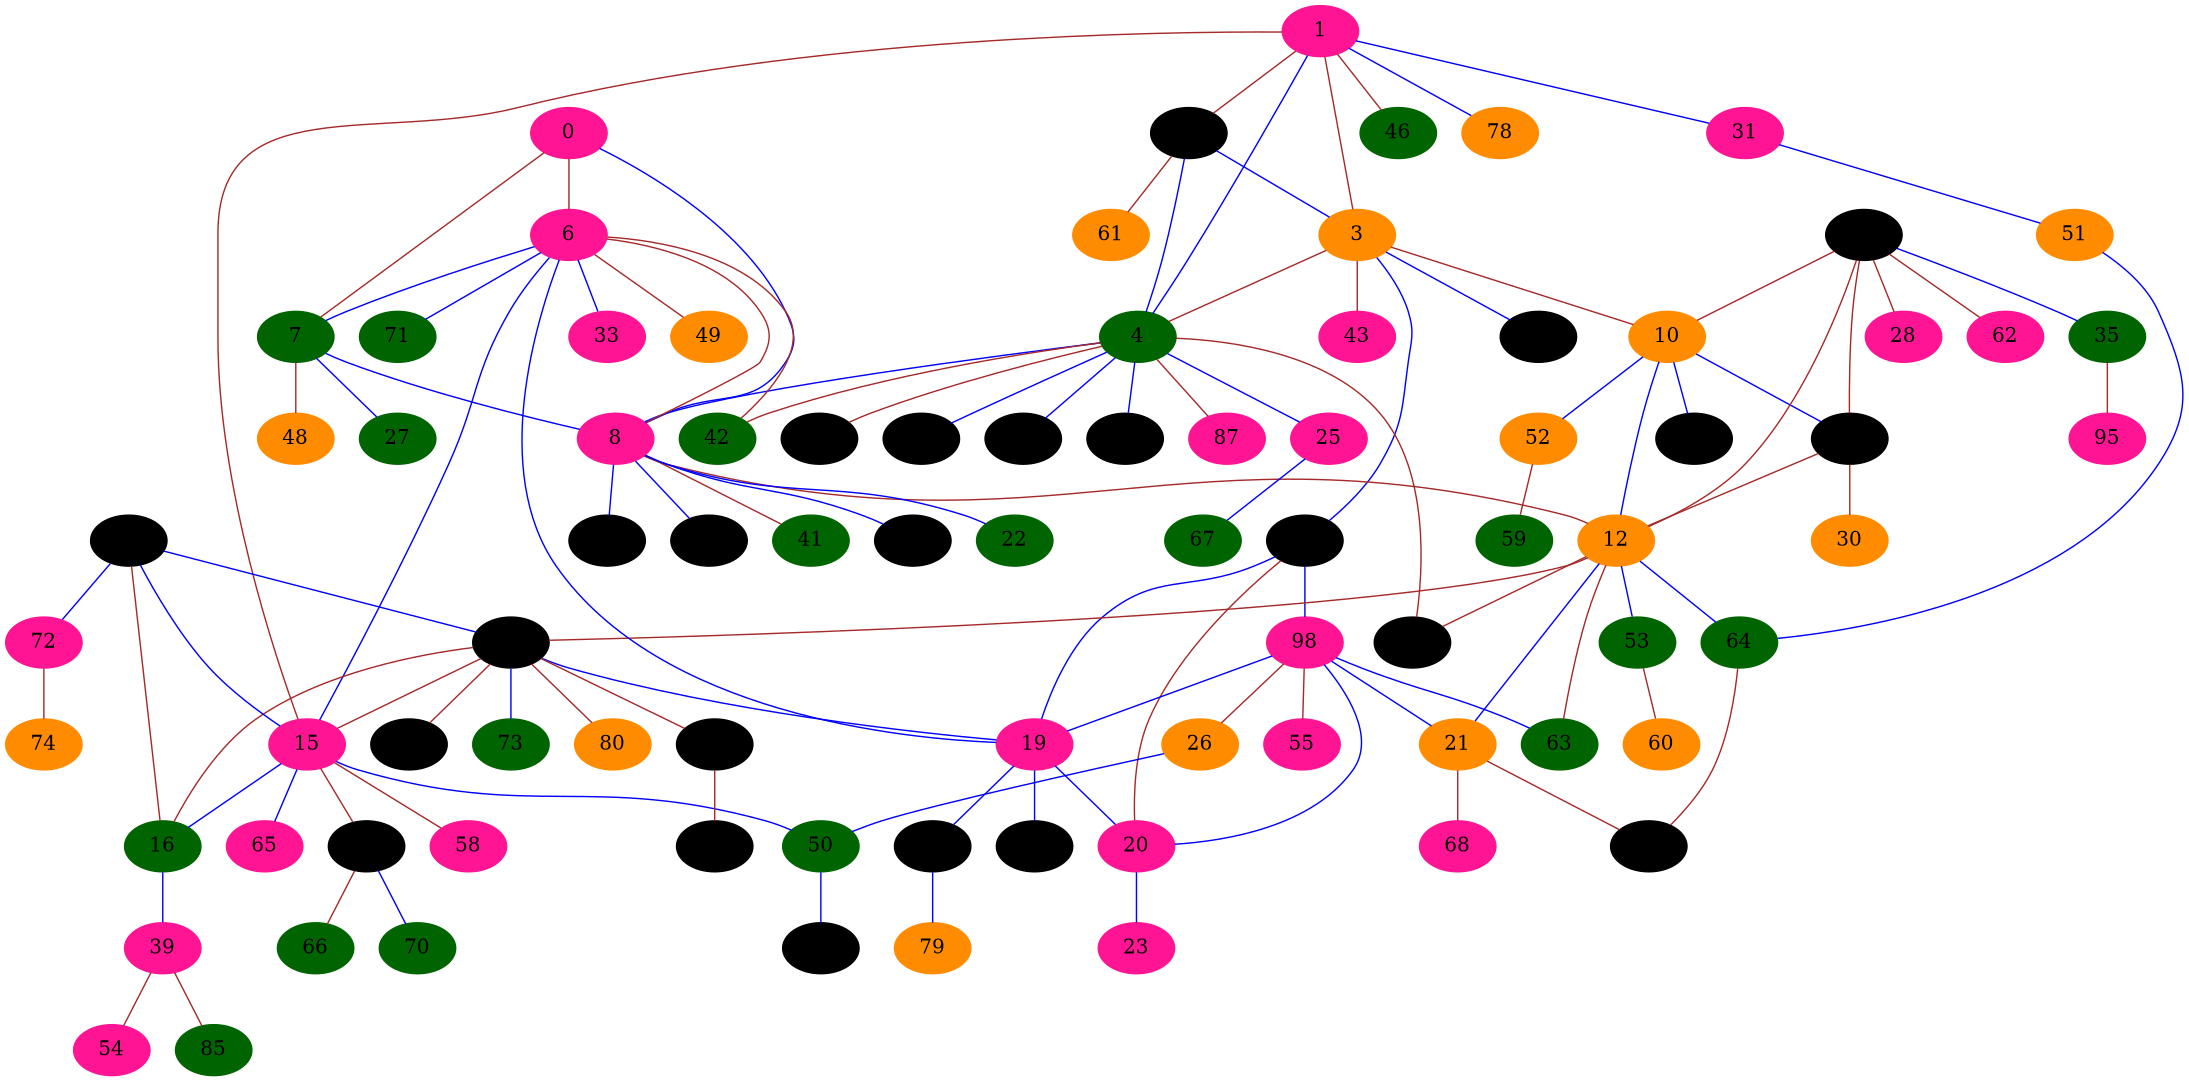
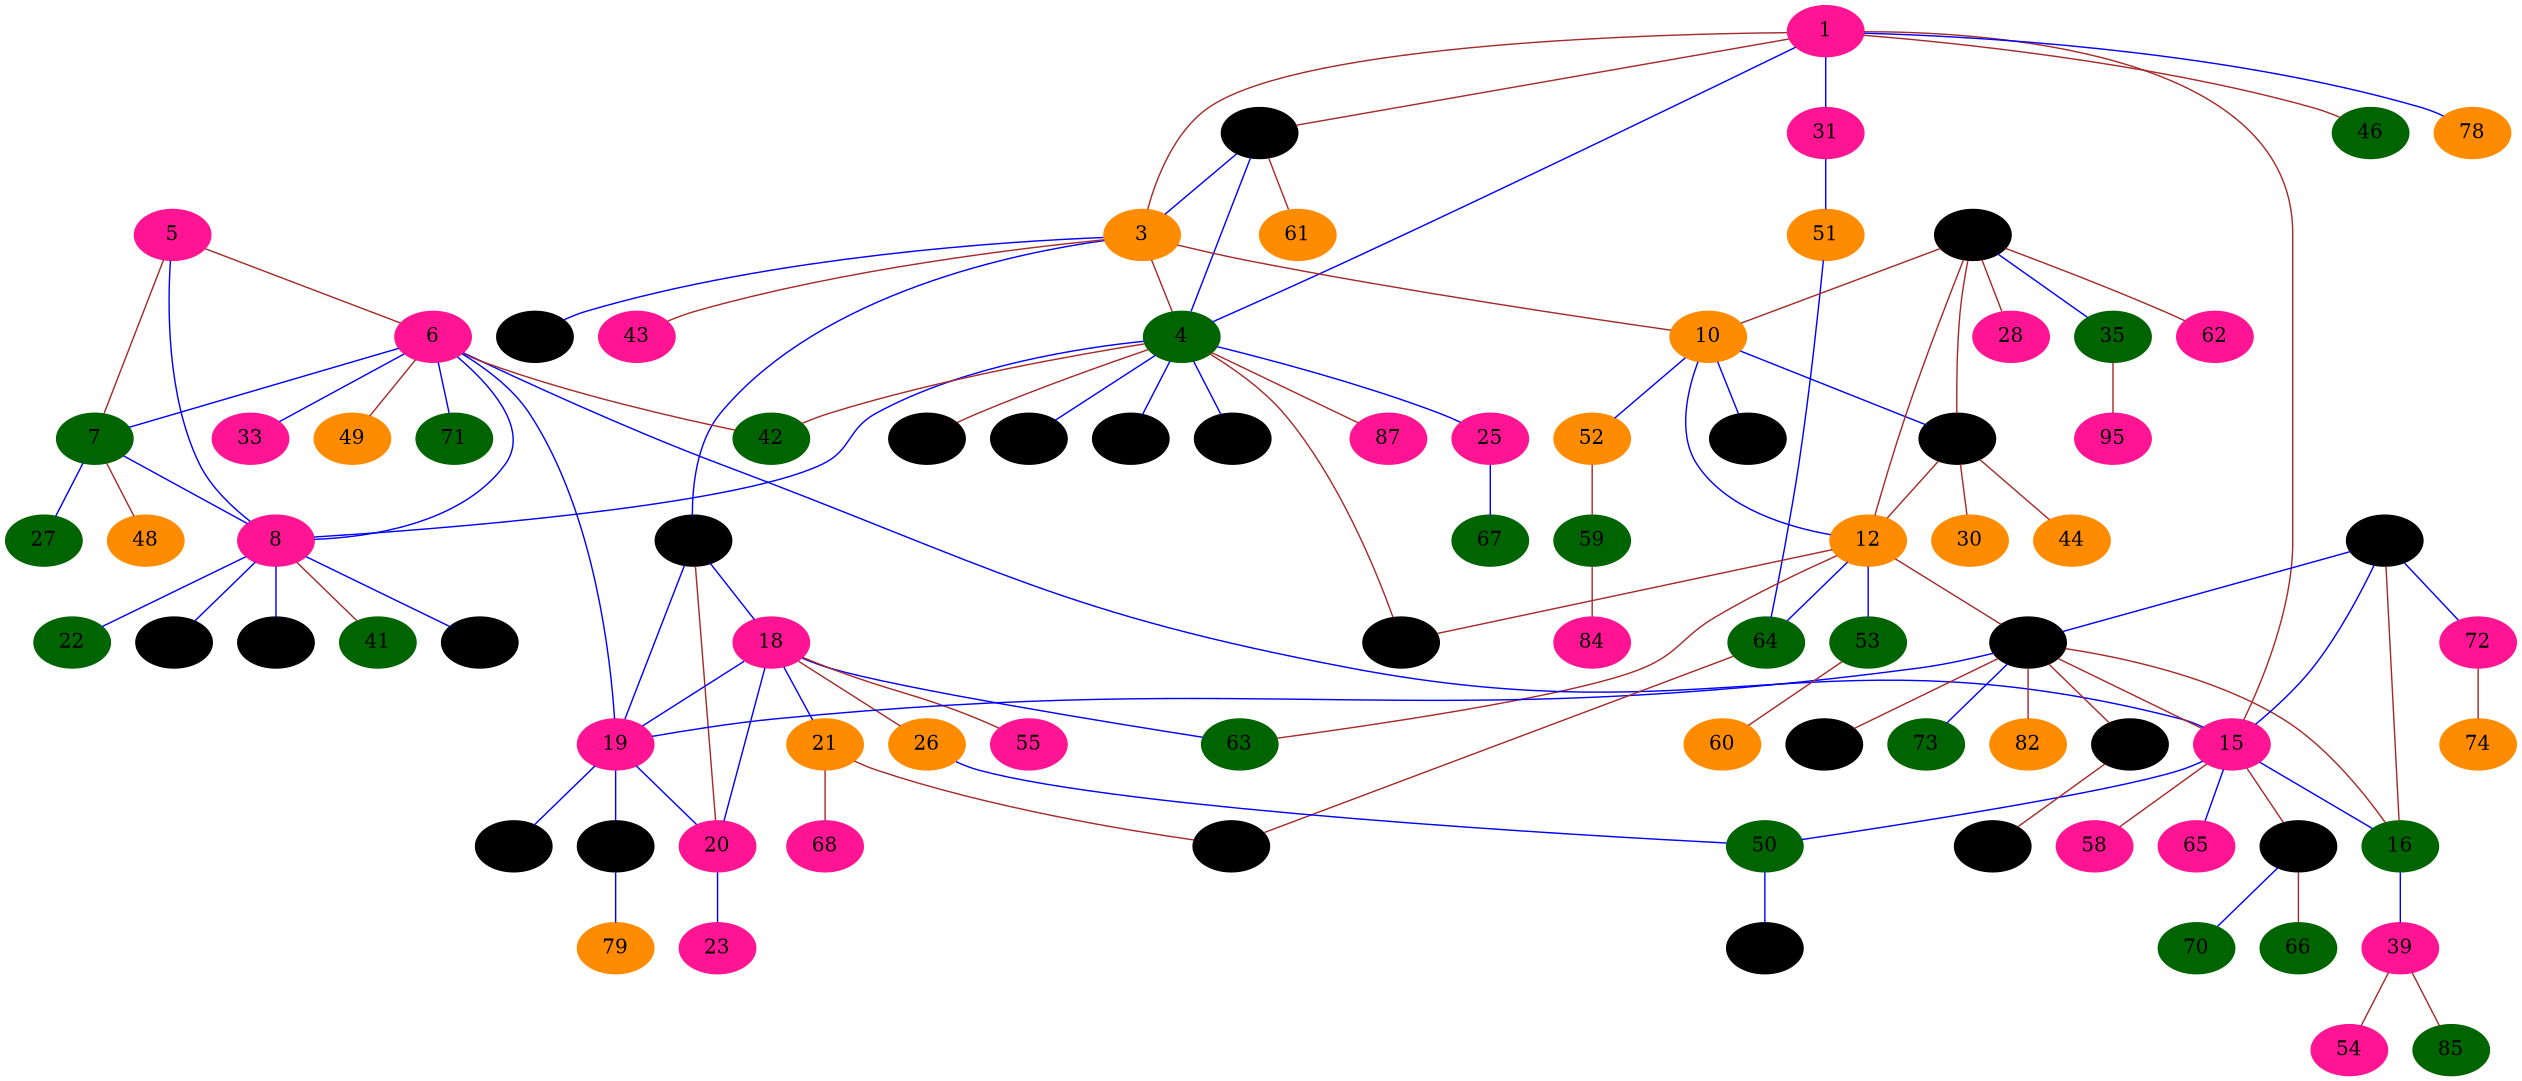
node "0": label "0" -> "5"
edge "6" -- "8": color brown -> blue
edge "8" -- "12": removed
node "44": added
edge "12" -- "21": removed
node "98": label "98" -> "18"
node "84": added
node "80": label "80" -> "82"
